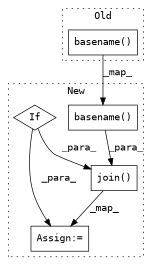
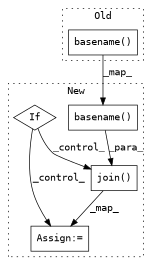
edge "If" -> "join()": label "_para_" -> "_control_"
edge "If" -> "Assign:=": label "_para_" -> "_control_"
